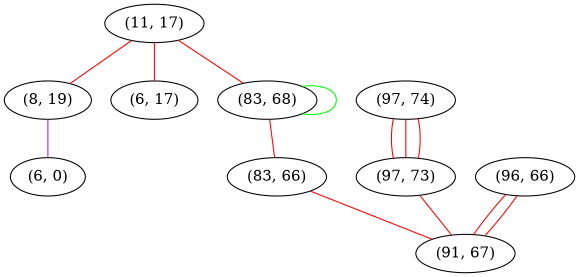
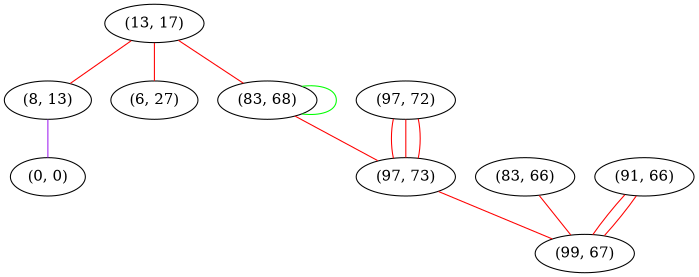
node "(11, 17)": label "(11, 17)" -> "(13, 17)"
node "(8, 19)": label "(8, 19)" -> "(8, 13)"
node "(6, 17)": label "(6, 17)" -> "(6, 27)"
node "(97, 74)": label "(97, 74)" -> "(97, 72)"
edge "(83, 68)" -- "(83, 66)": now "(83, 68)" -- "(97, 73)"
node "(6, 0)": label "(6, 0)" -> "(0, 0)"
node "(96, 66)": label "(96, 66)" -> "(91, 66)"
node "(91, 67)": label "(91, 67)" -> "(99, 67)"
